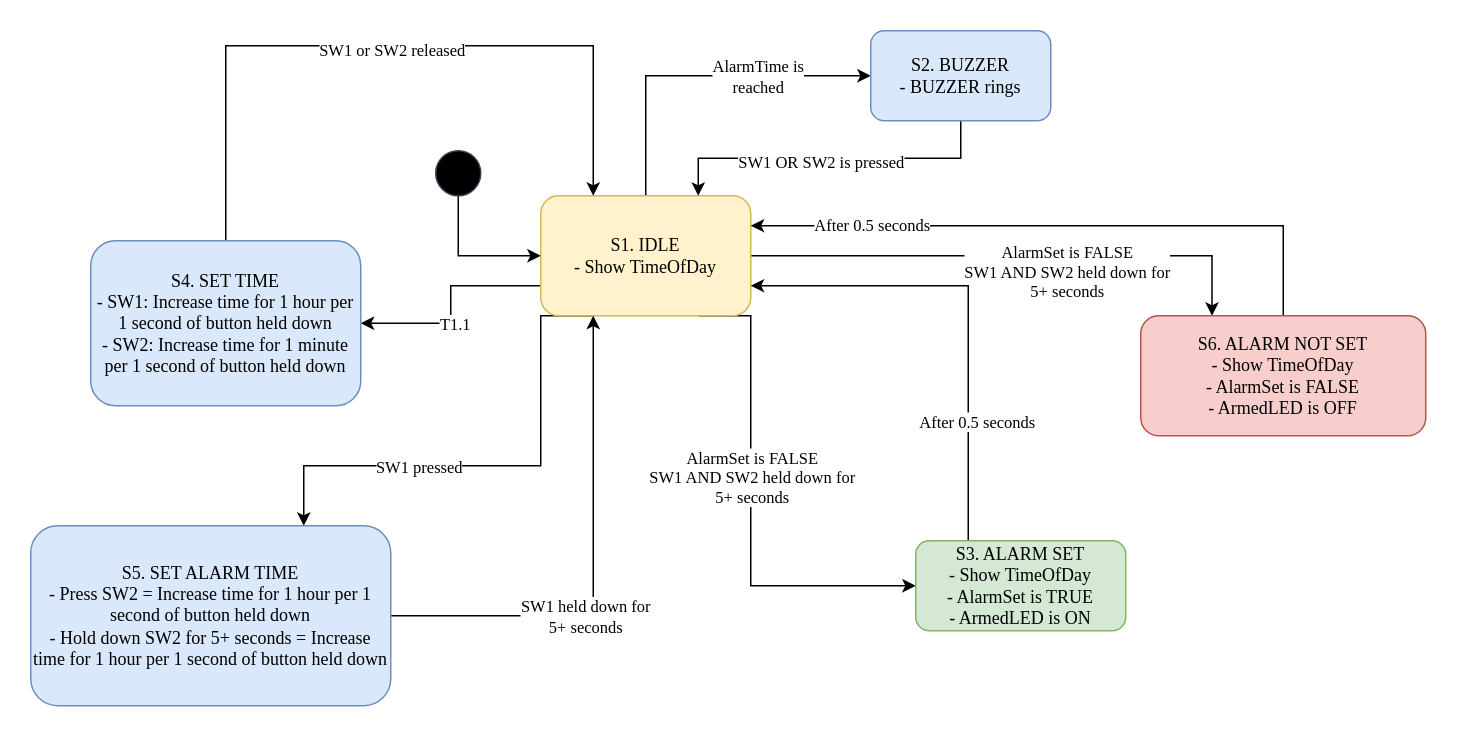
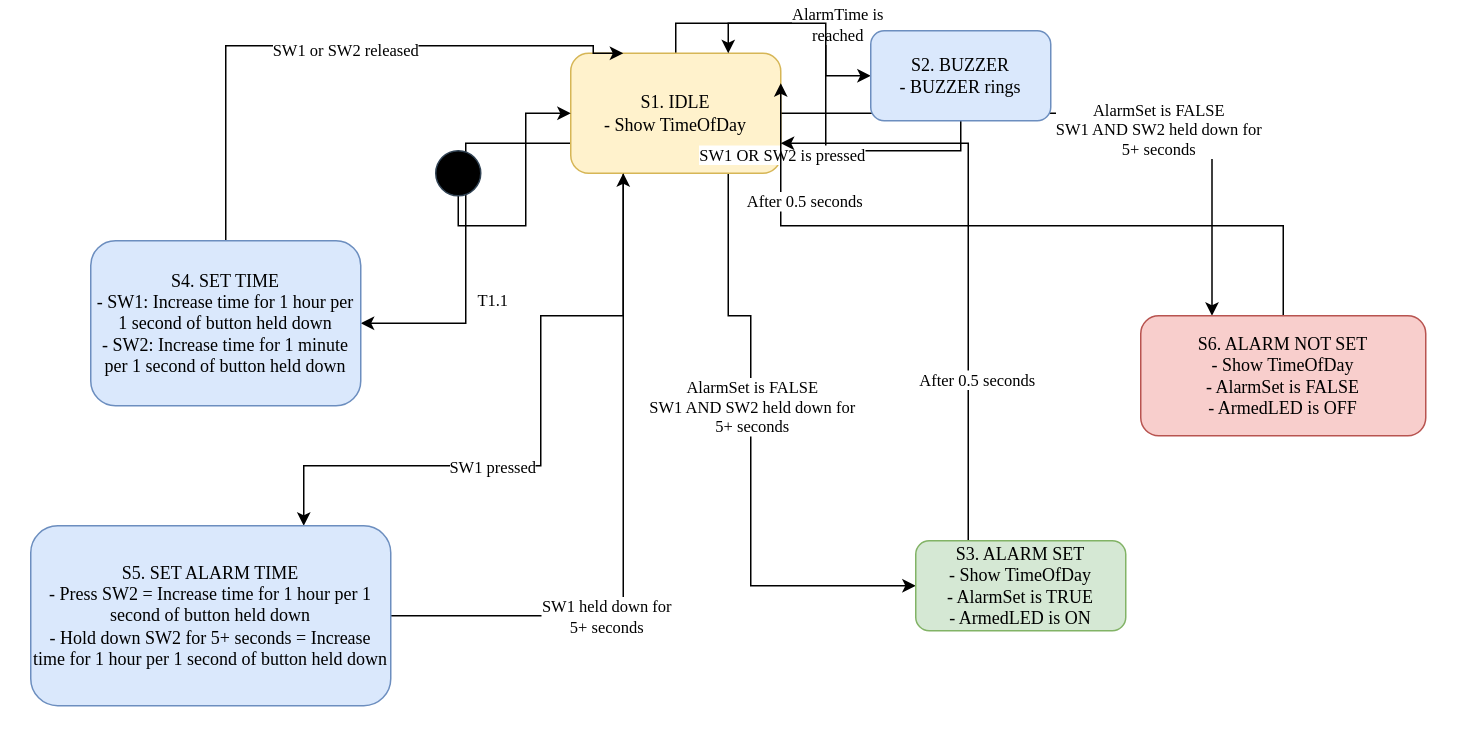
node "S1. IDLE - Show TimeOfDay": moved (646, 256) -> (676, 113)
